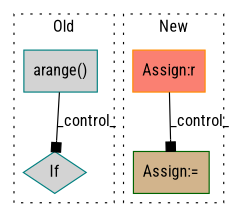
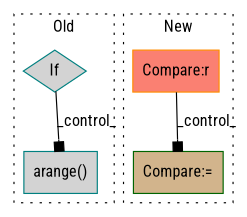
node "Assign:r": label "Assign:r" -> "Compare:r"
edge "arange()" -> "If": reversed
node "Assign:=": label "Assign:=" -> "Compare:="
